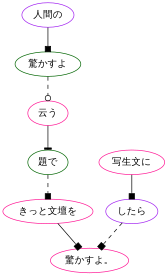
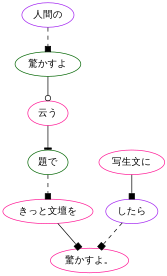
edge "人間の" -> "驚かすよ": style solid -> dashed
edge "驚かすよ" -> "云う": style dashed -> solid
